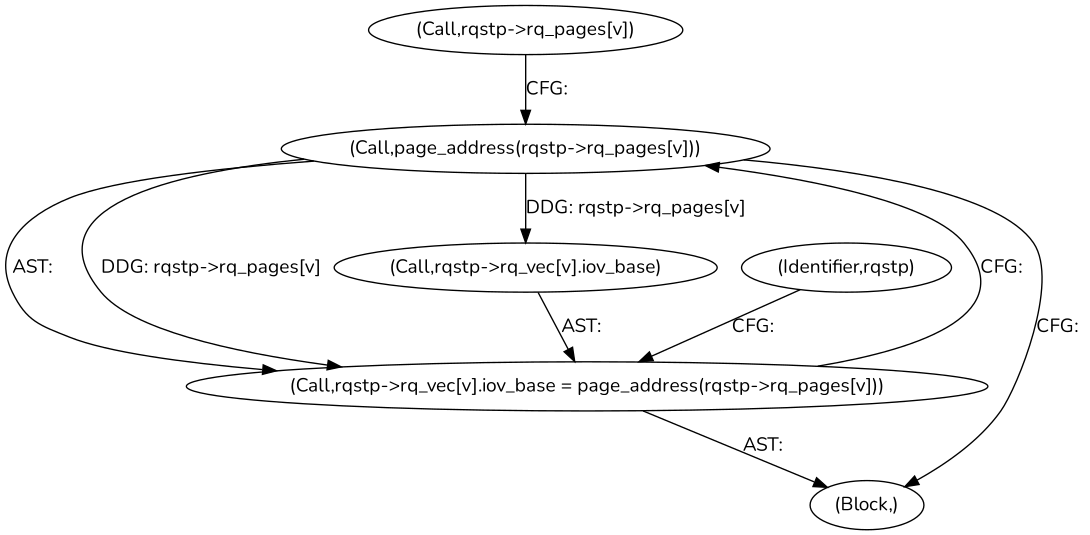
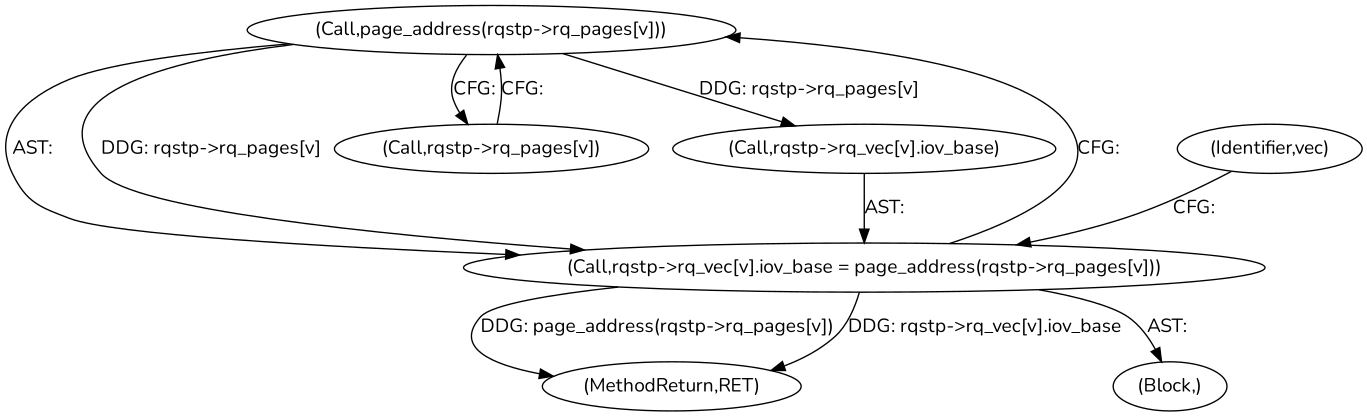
edge "(Call,page_address(rqstp->rq_pages[v]))" -> "(Block,)": now "(Call,page_address(rqstp->rq_pages[v]))" -> "(Call,rqstp->rq_pages[v])"
node "(Identifier,rqstp)": label "(Identifier,rqstp)" -> "(Identifier,vec)"
node "(MethodReturn,RET)": added
